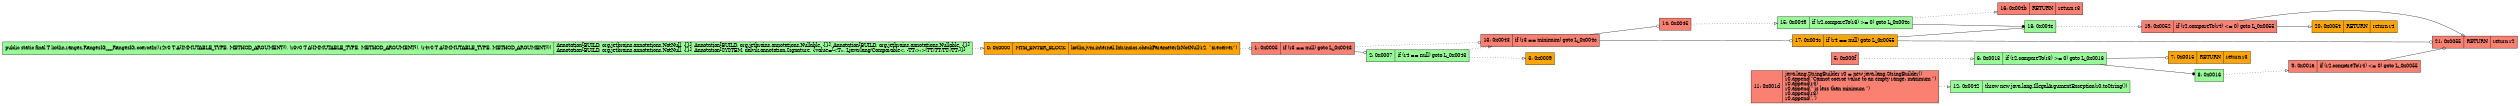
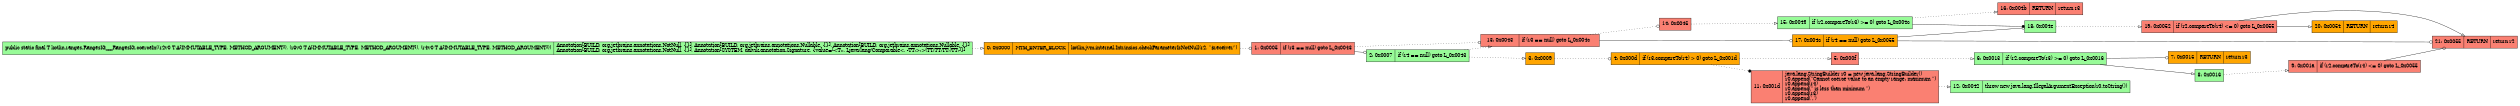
edge "13: 0x0043" -> "14: 0x0045": style solid -> dotted
node "13: 0x0043": text "if (r3 == minimum) goto L_0x004c" -> "if (r3 == null) goto L_0x004c"
node "4: 0x000d": added
edge "6: 0x0013" -> "8: 0x0016": arrowhead dot -> onormal
